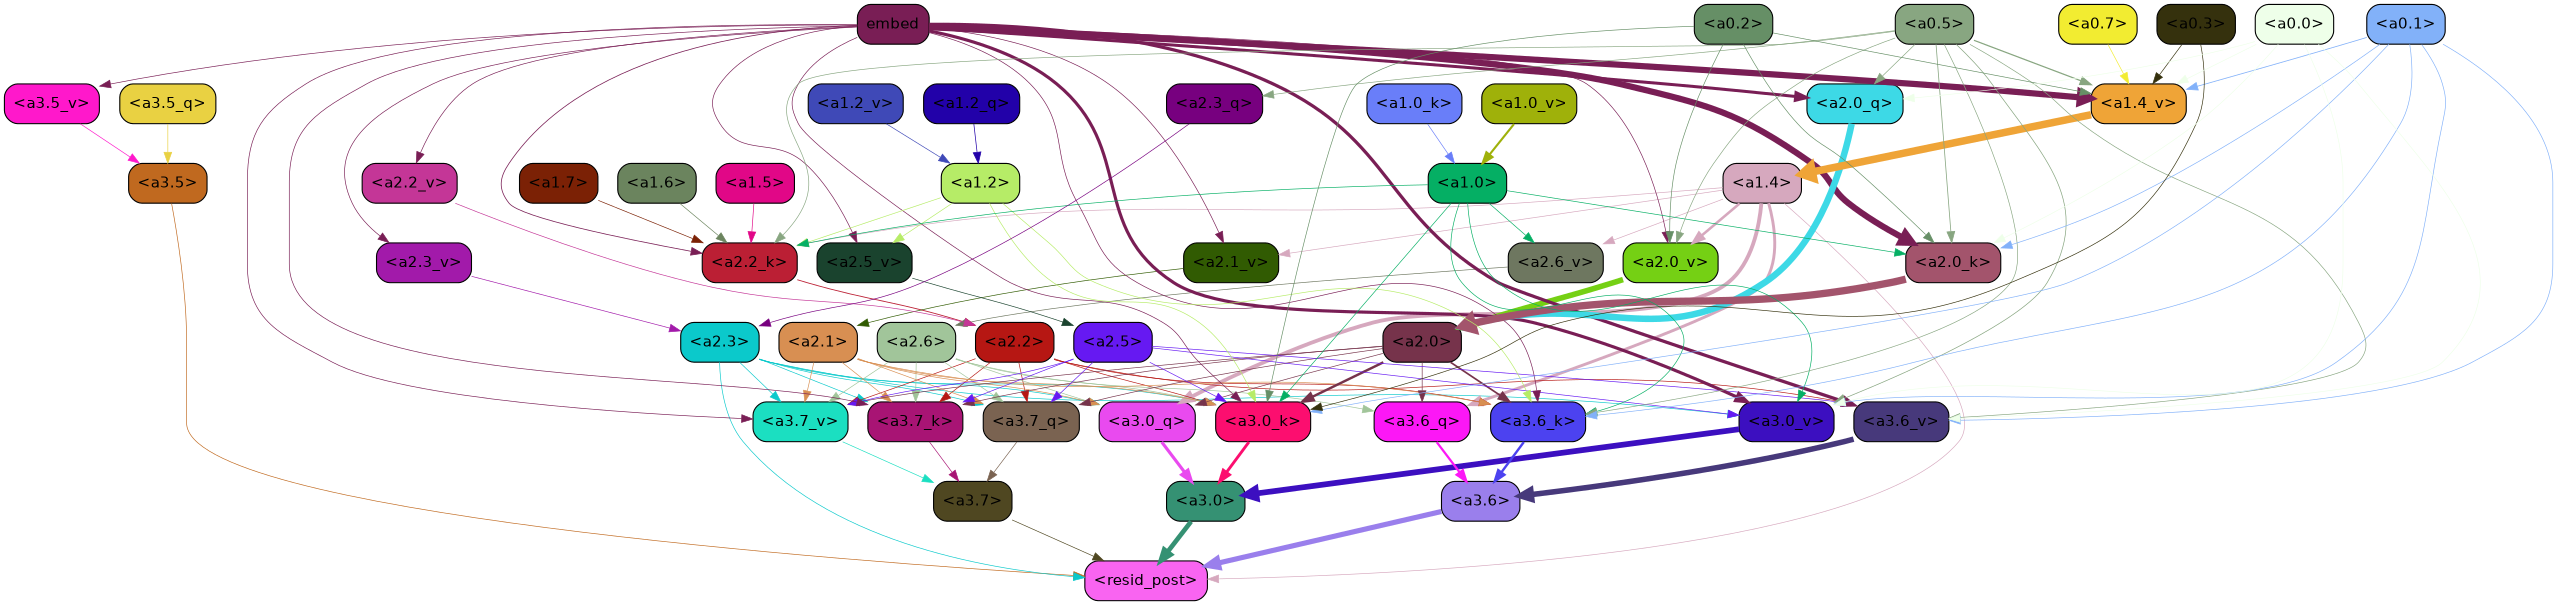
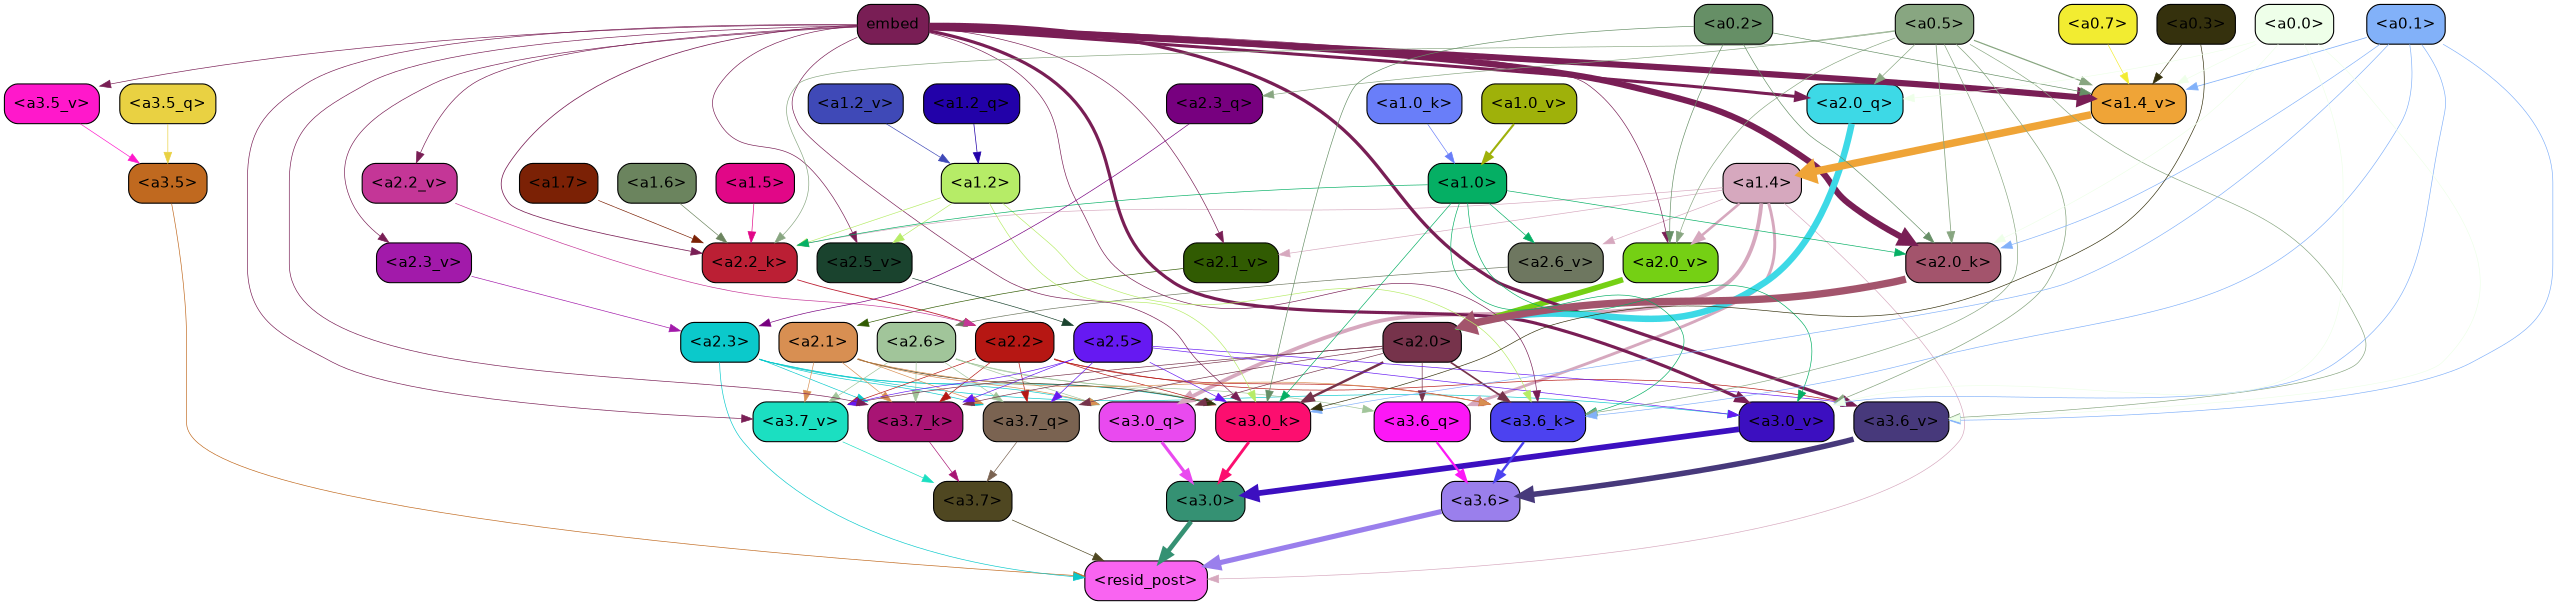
edge "<a2.3>" -> "<a3.7_v>": removed
edge "<a2.1>" -> "<a3.0_k>": color #d88f52 -> #35310d
